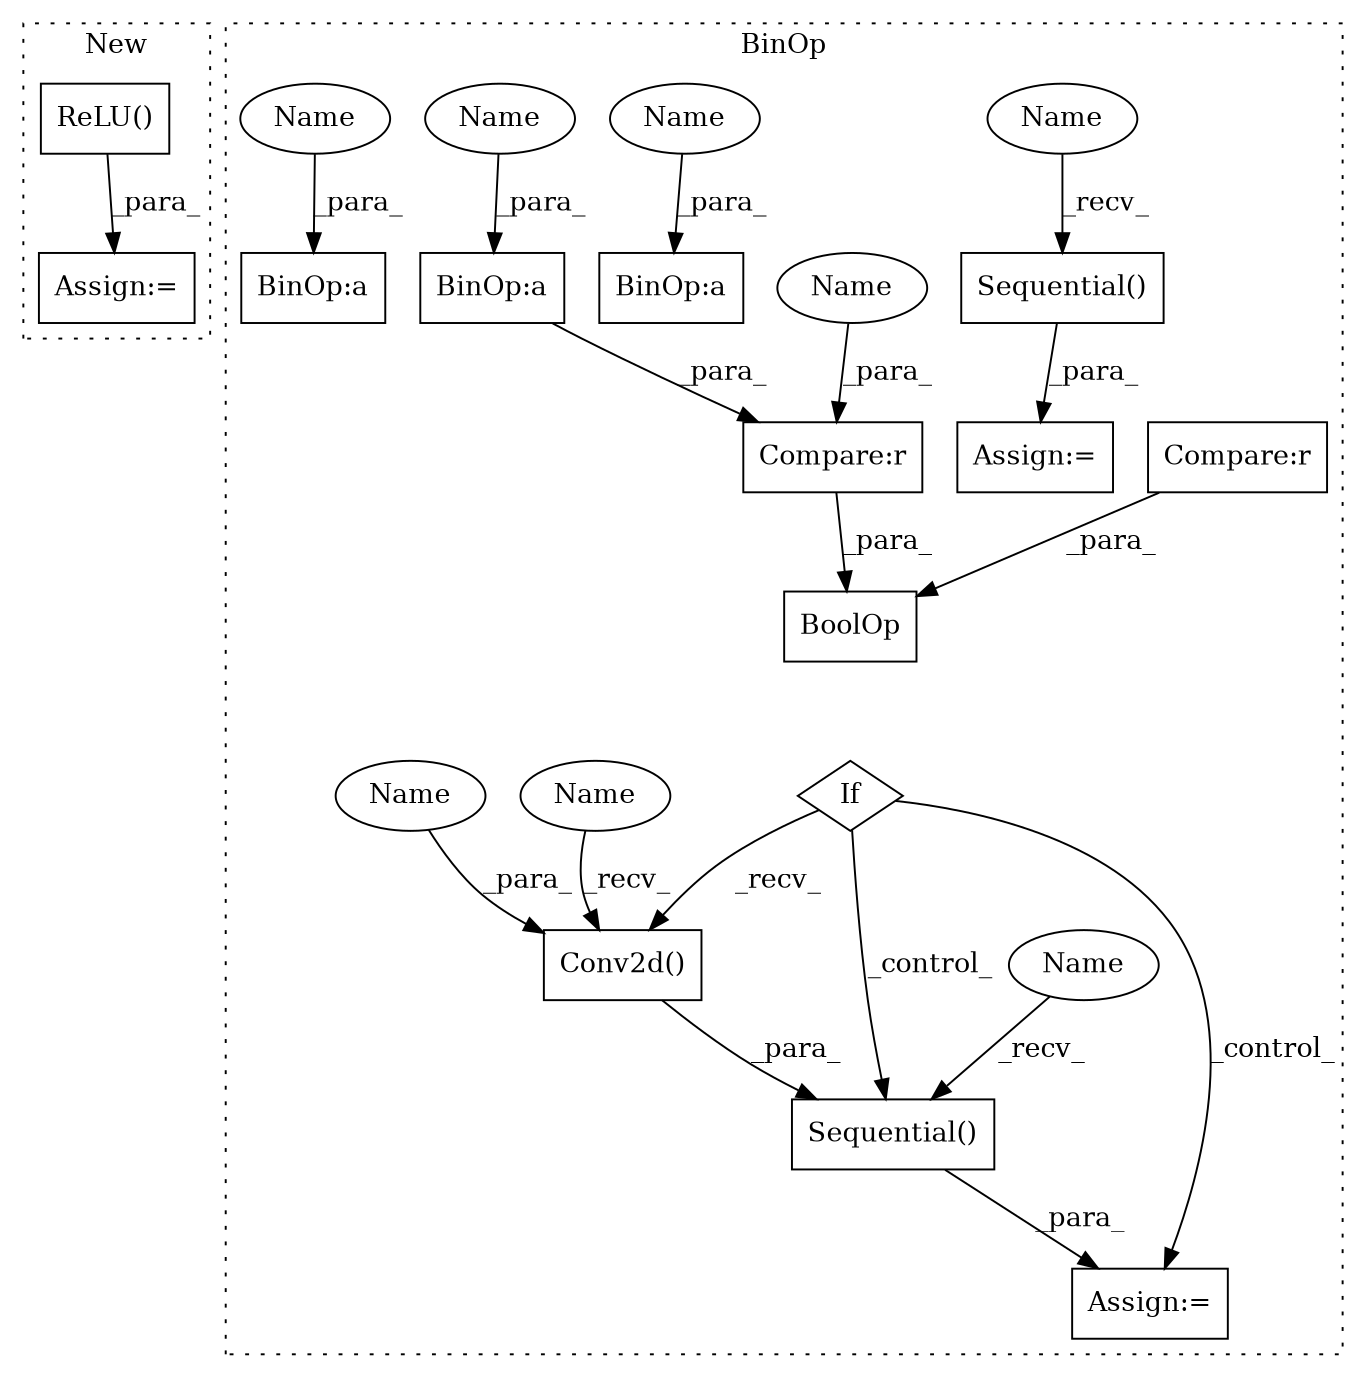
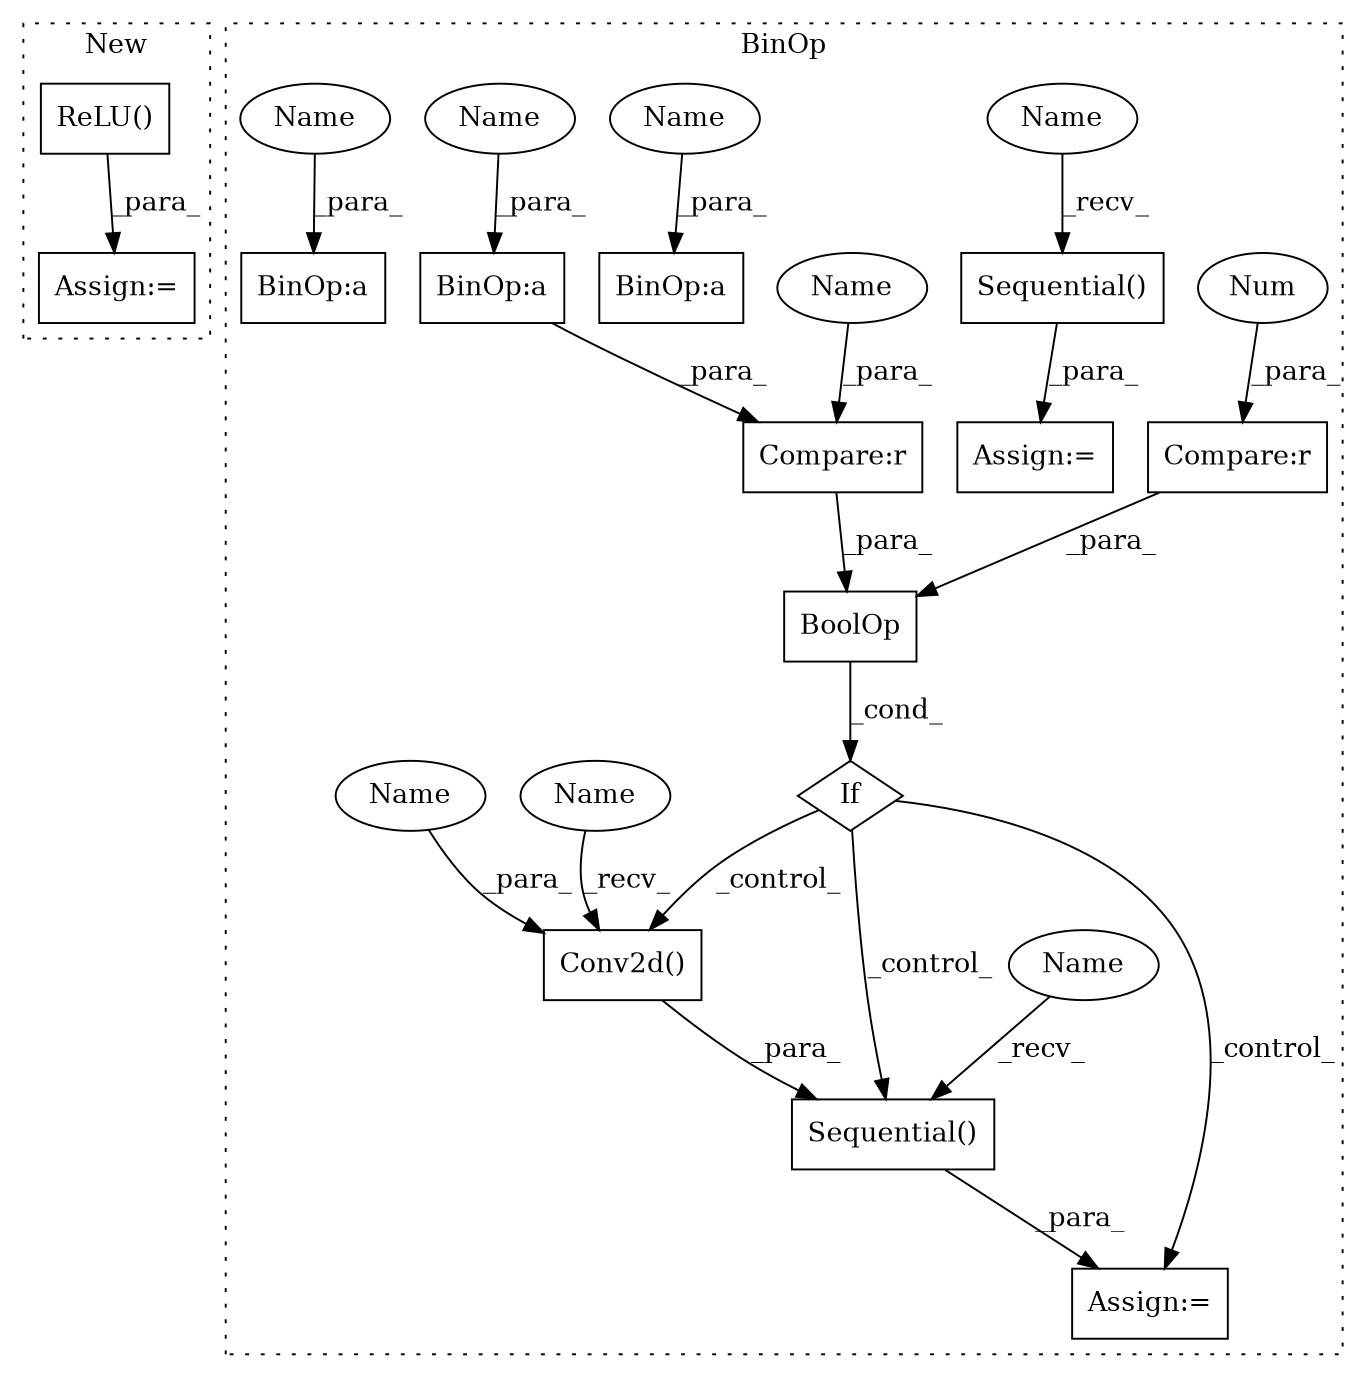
node "Num": added
edge "BoolOp" -> "If": added, label "_cond_"
edge "If" -> "Conv2d()": label "_recv_" -> "_control_"
